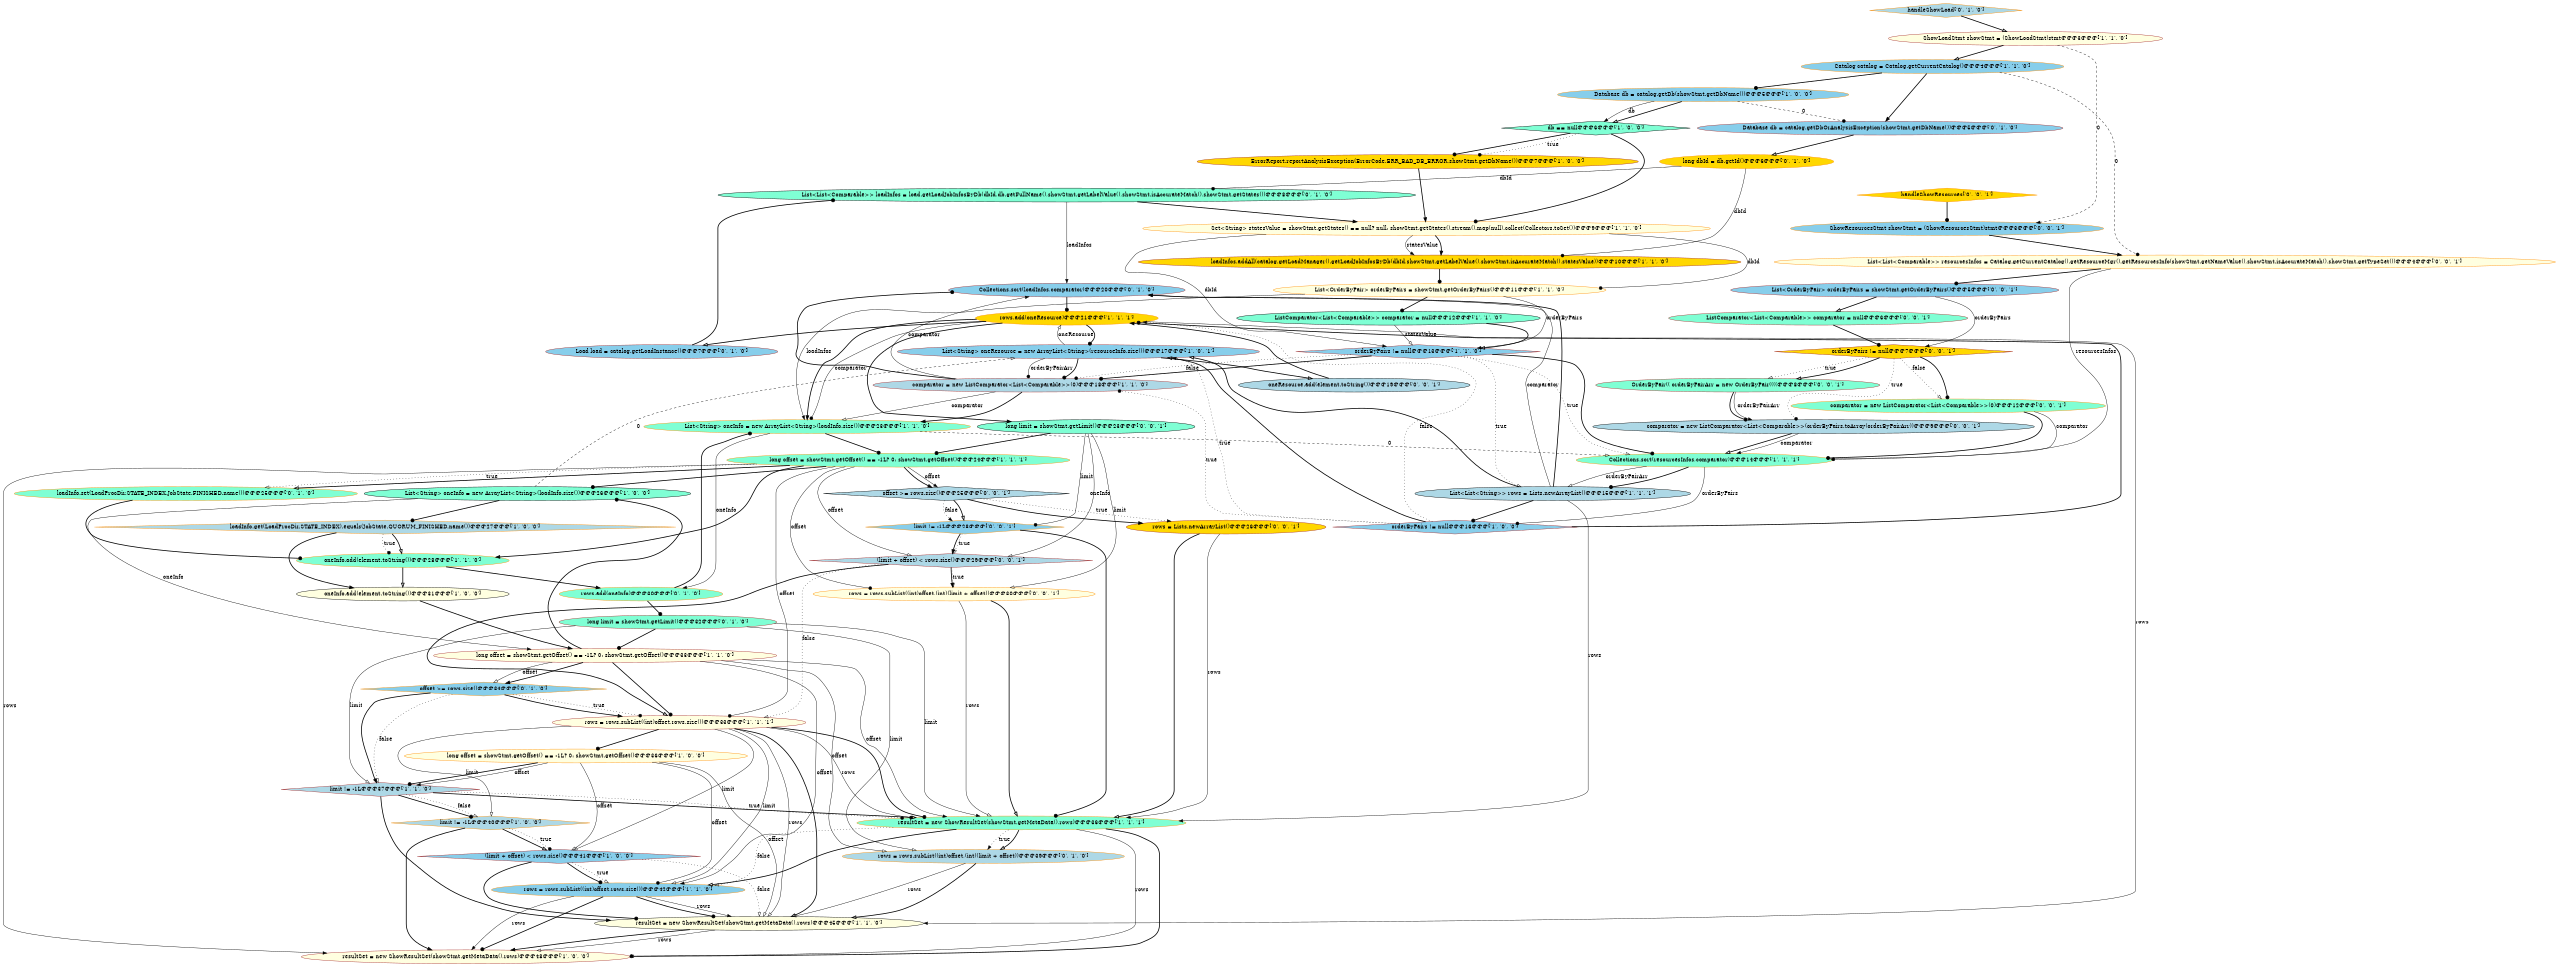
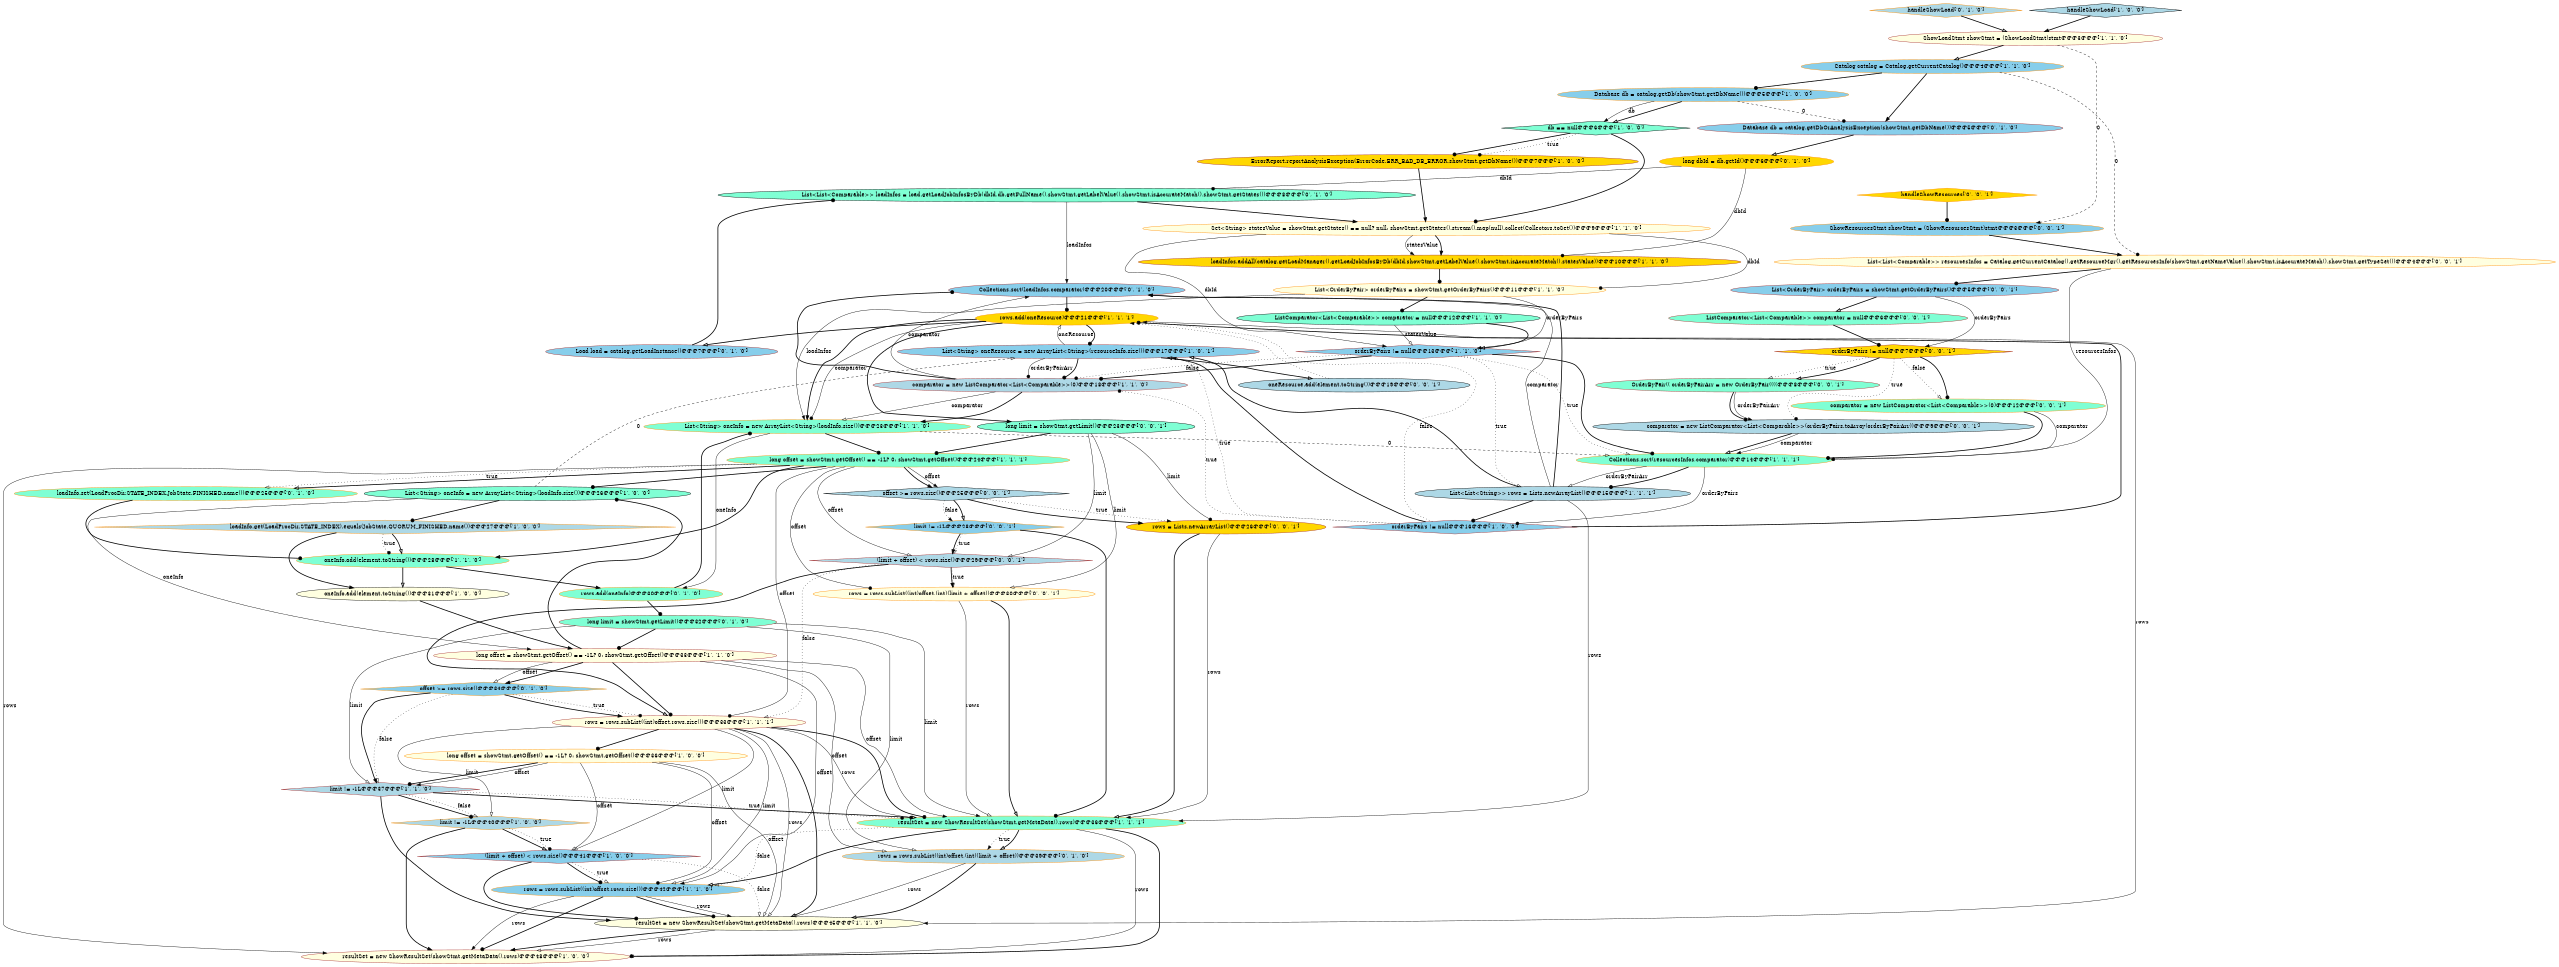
node "handleShowLoad['1', '0', '0']": added
edge "oneResource.add(element.toString())@@@19@@@['0', '0', '1']" -> "rows.add(oneResource)@@@21@@@['1', '1', '1']": style bold -> dotted
edge "long limit = showStmt.getLimit()@@@23@@@['0', '0', '1']" -> "limit != -1L@@@28@@@['0', '0', '1']": now "long limit = showStmt.getLimit()@@@23@@@['0', '0', '1']" -> "rows = Lists.newArrayList()@@@26@@@['0', '0', '1']"
edge "long limit = showStmt.getLimit()@@@23@@@['0', '0', '1']" -> "(limit + offset) < rows.size()@@@29@@@['0', '0', '1']": label "oneInfo" -> "limit"
